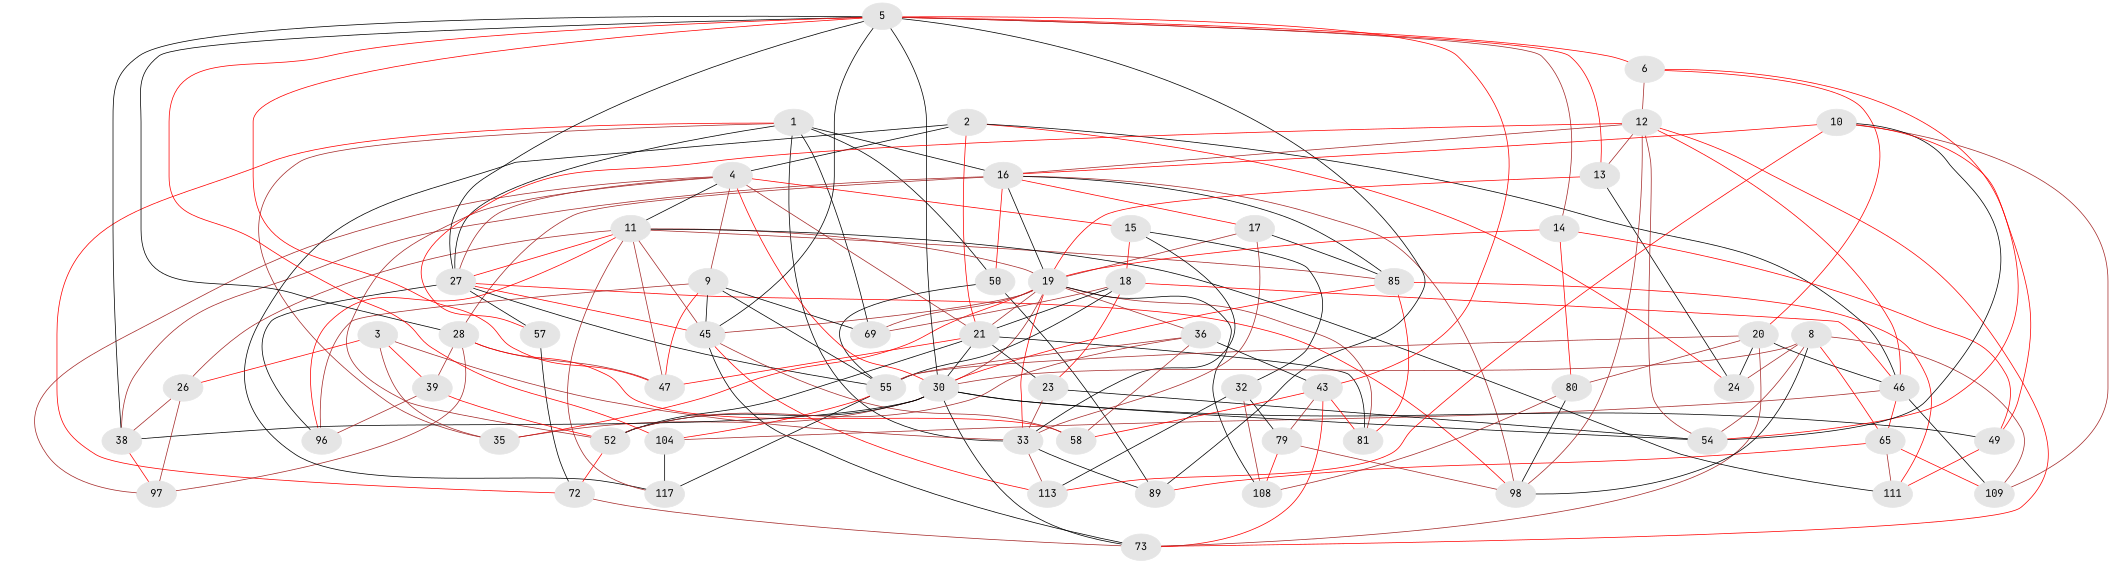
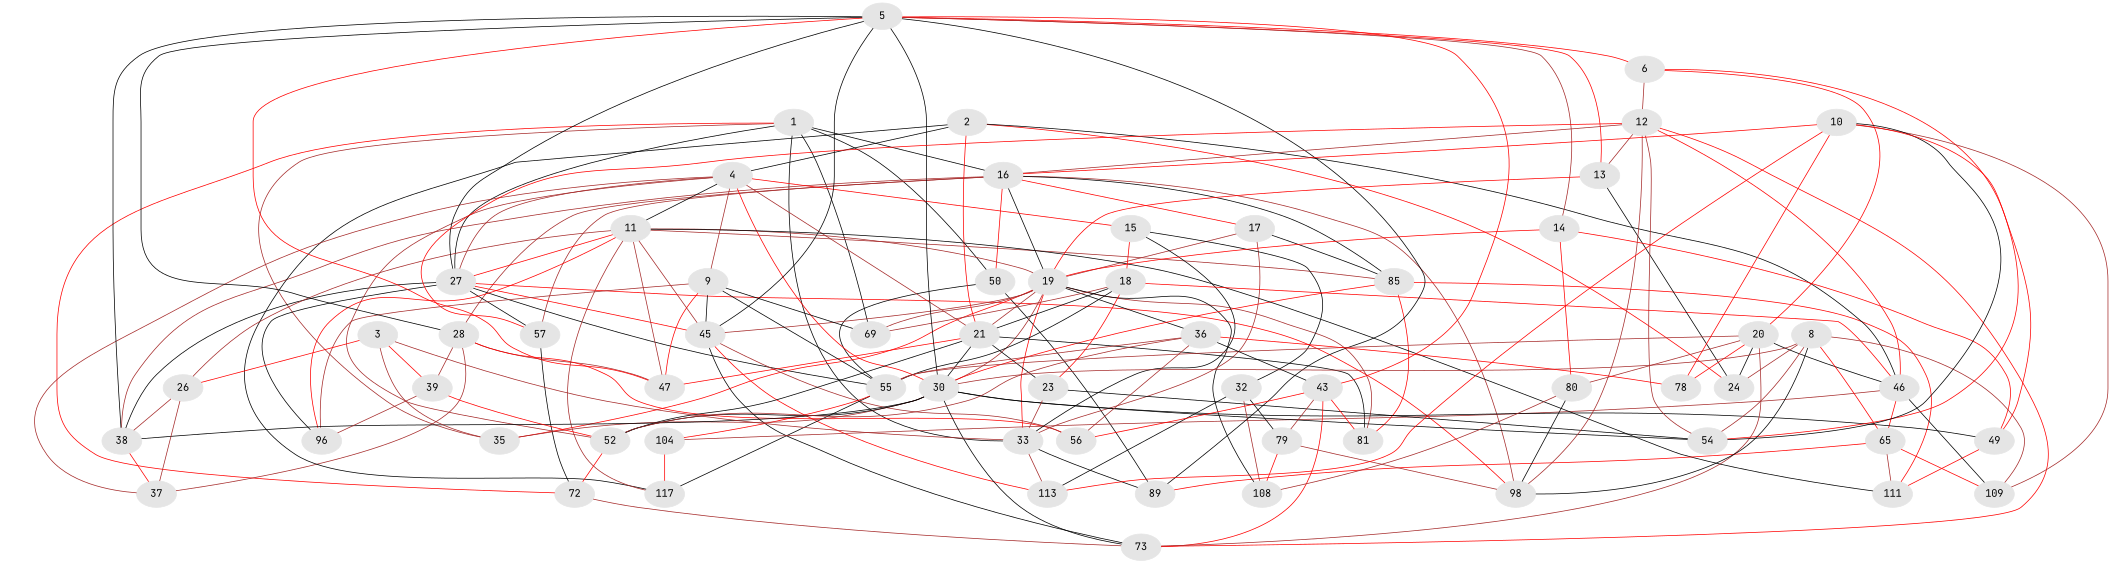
edge "5" -- "104": removed
edge "16" -- "57": added
edge "19" -- "36": color brown -> black
edge "27" -- "38": added
node "78": added
node "58": label "58" -> "56"
edge "104" -- "117": color black -> red
node "97": label "97" -> "37"
